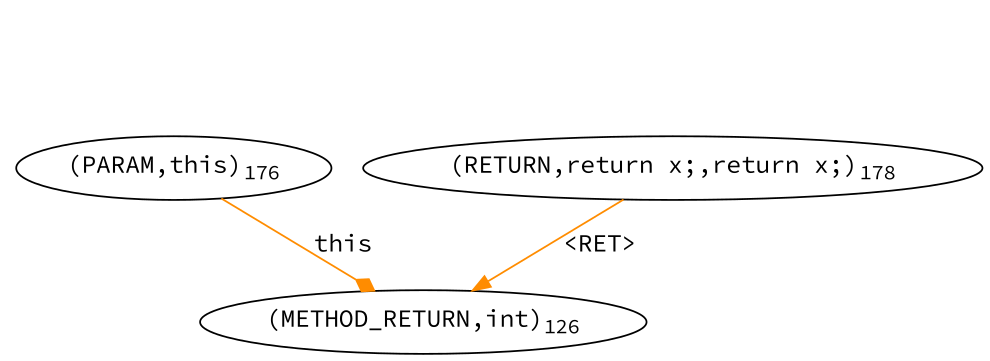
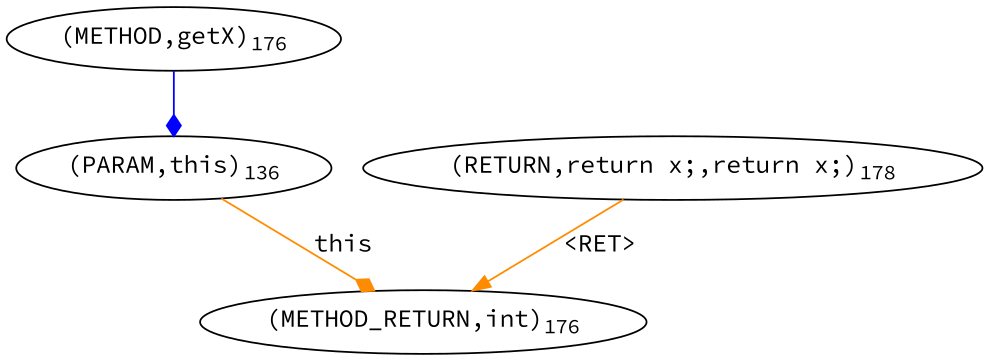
node "(METHOD,getX)": added
node "(PARAM,this)": text "176" -> "136"
node "(METHOD_RETURN,int)": text "126" -> "176"
